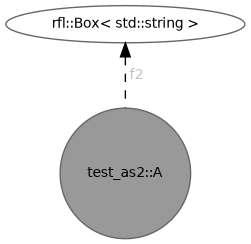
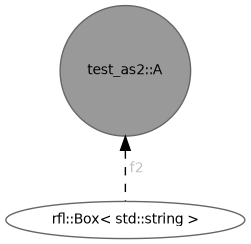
edge "test_as2::A" -> "rfl::Box< std::string >": reversed
